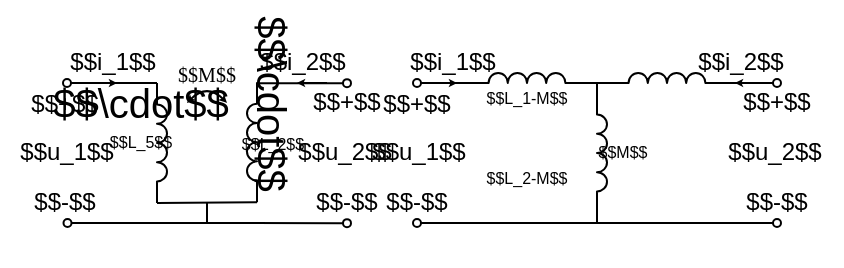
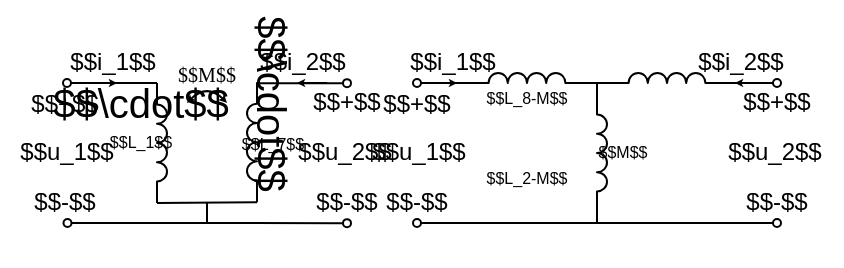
node "$$L_1-M$$": label "$$L_1-M$$" -> "$$L_8-M$$"
node "$$L_5$$": label "$$L_5$$" -> "$$L_1$$"
node "$$L_2$$": label "$$L_2$$" -> "$$L_7$$"
